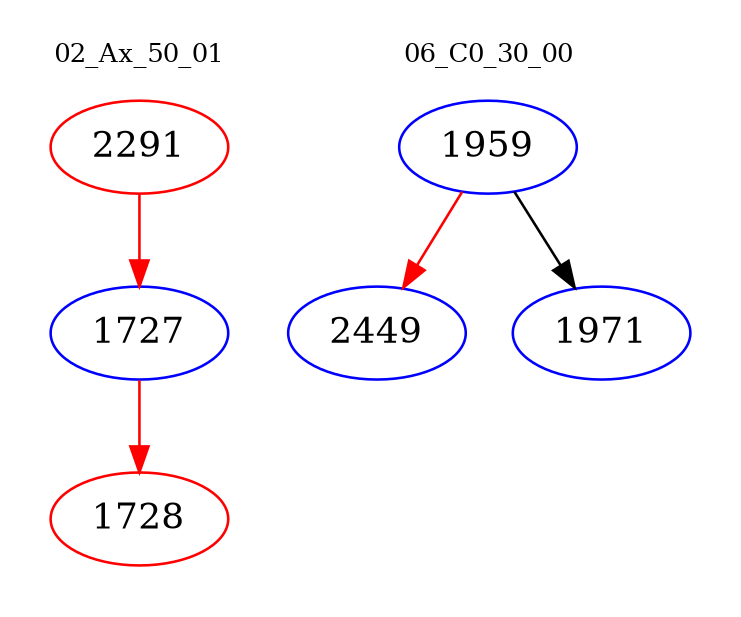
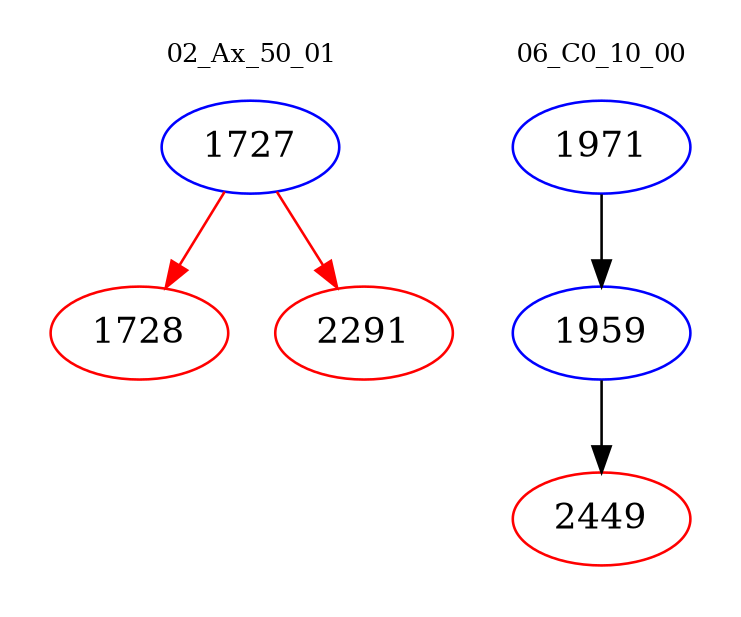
cluster "06_C0_30_00": label "06_C0_30_00" -> "06_C0_10_00"
edge "2291" -> "1727": reversed
edge "1959" -> "2449": color red -> black
edge "1959" -> "1971": reversed
node "2449": color blue -> red
